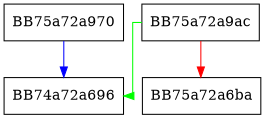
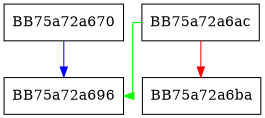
node "BB75a72a970": label "BB75a72a970" -> "BB75a72a670"
node "BB75a72a9ac": label "BB75a72a9ac" -> "BB75a72a6ac"
node "BB74a72a696": label "BB74a72a696" -> "BB75a72a696"
